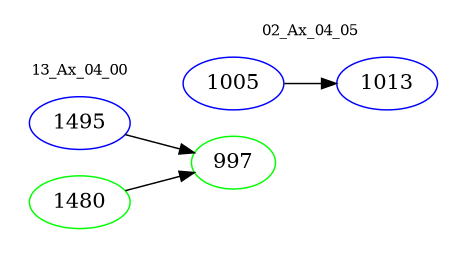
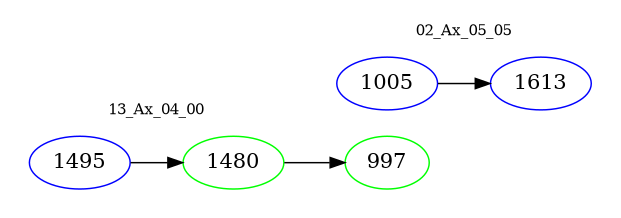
cluster "02_Ax_04_05": label "02_Ax_04_05" -> "02_Ax_05_05"
node "1013": label "1013" -> "1613"
edge "1495" -> "997": now "1495" -> "1480"
